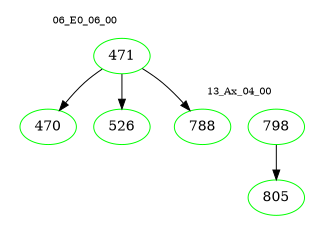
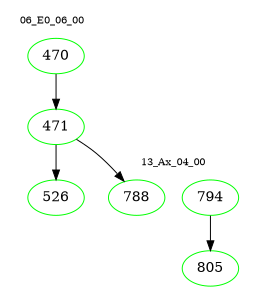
edge "471" -> "470": reversed
node "798": label "798" -> "794"
